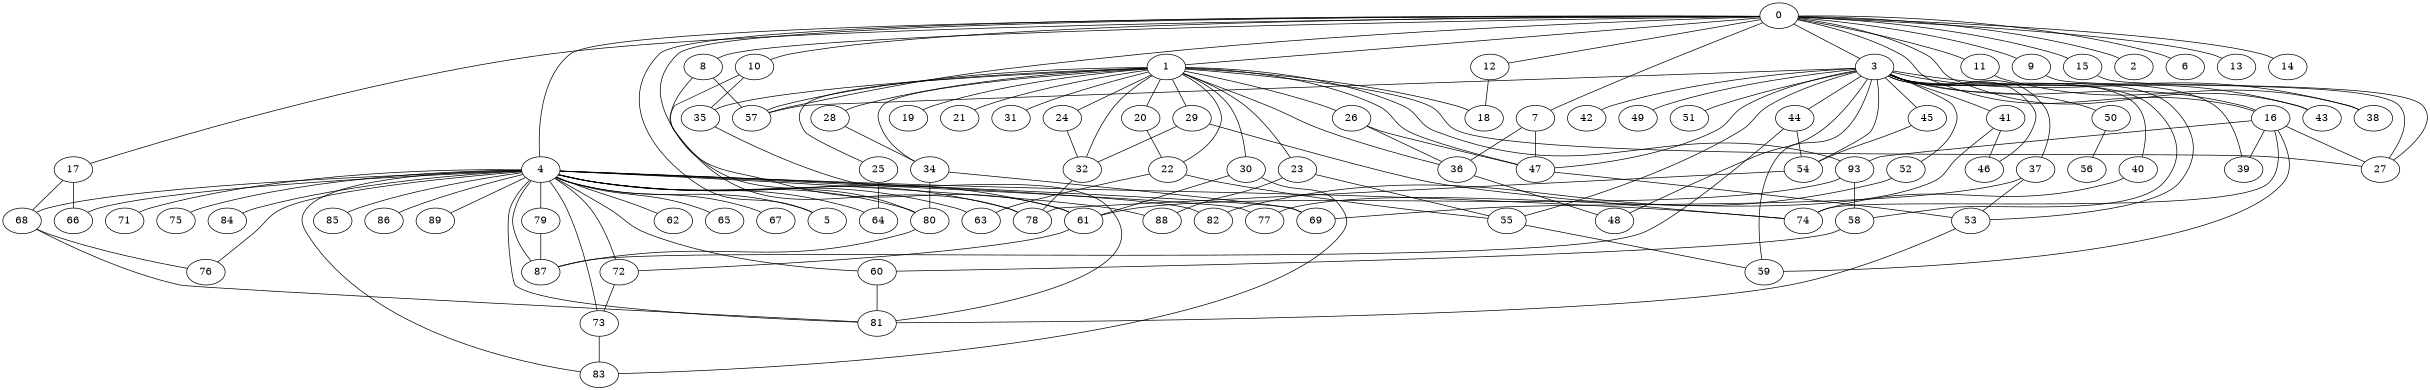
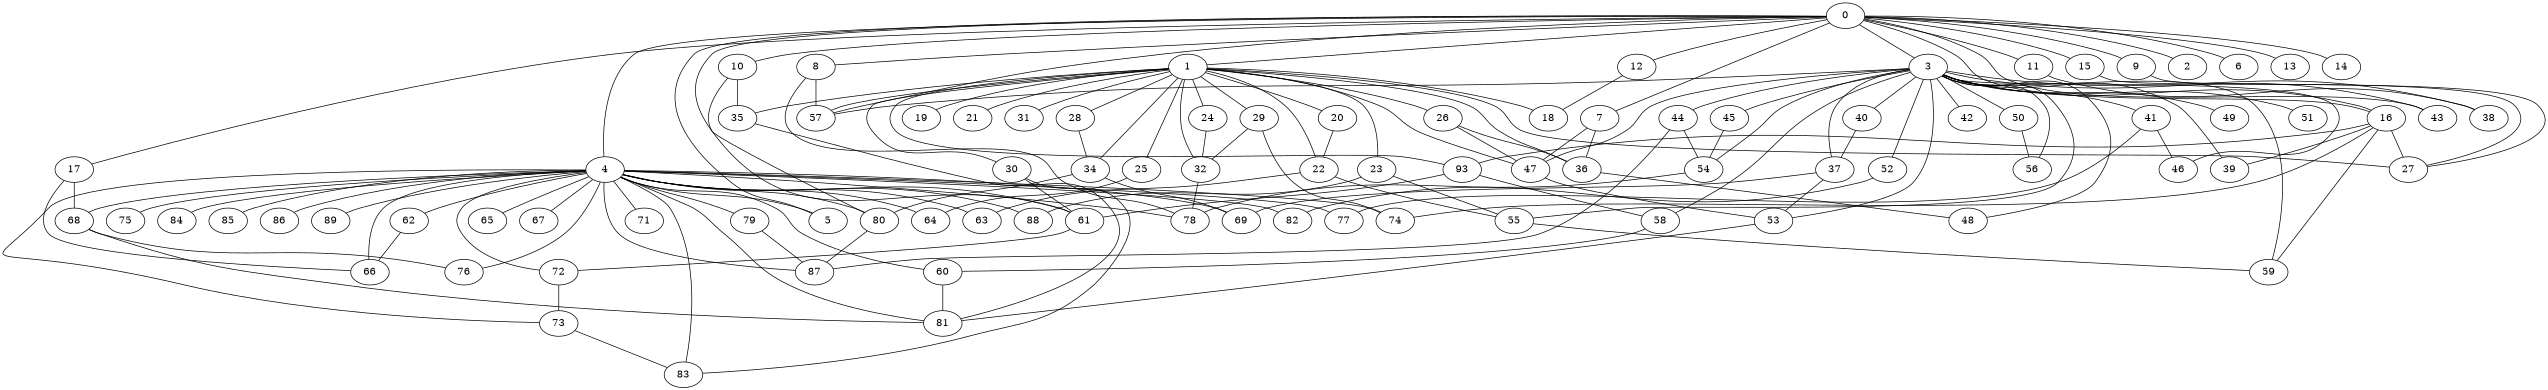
edge "3" -- "56": added
edge "40" -- "74": now "40" -- "37"
edge "62" -- "66": added
